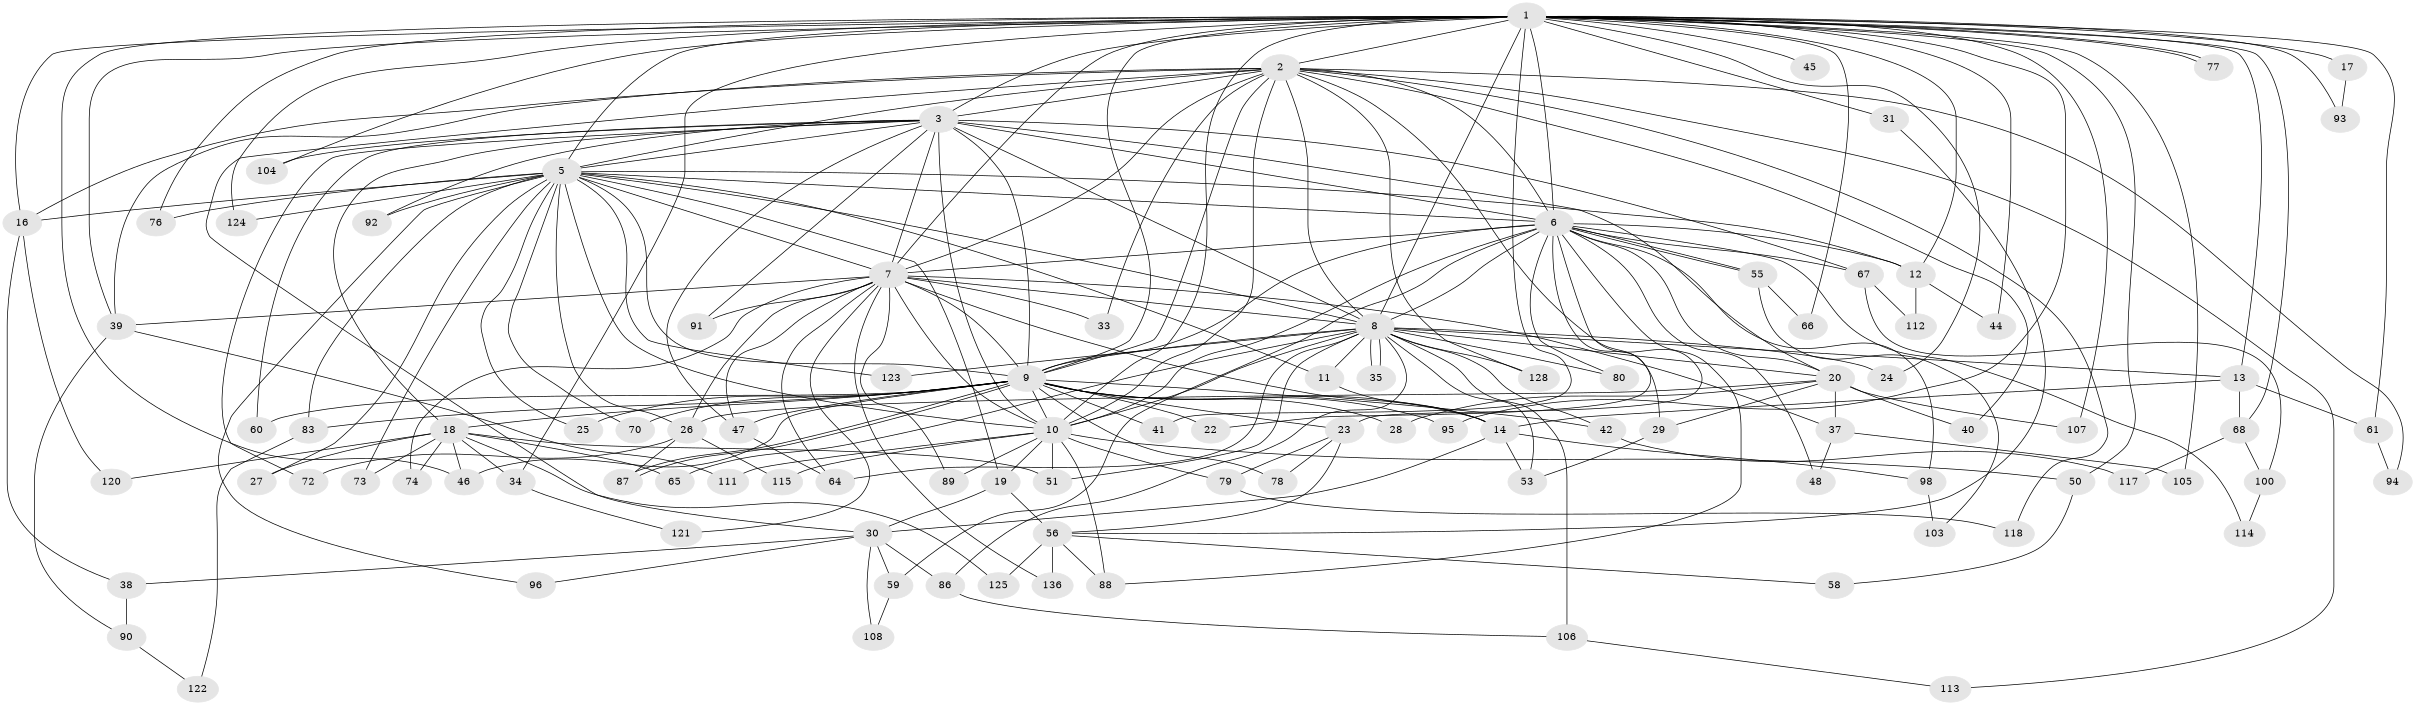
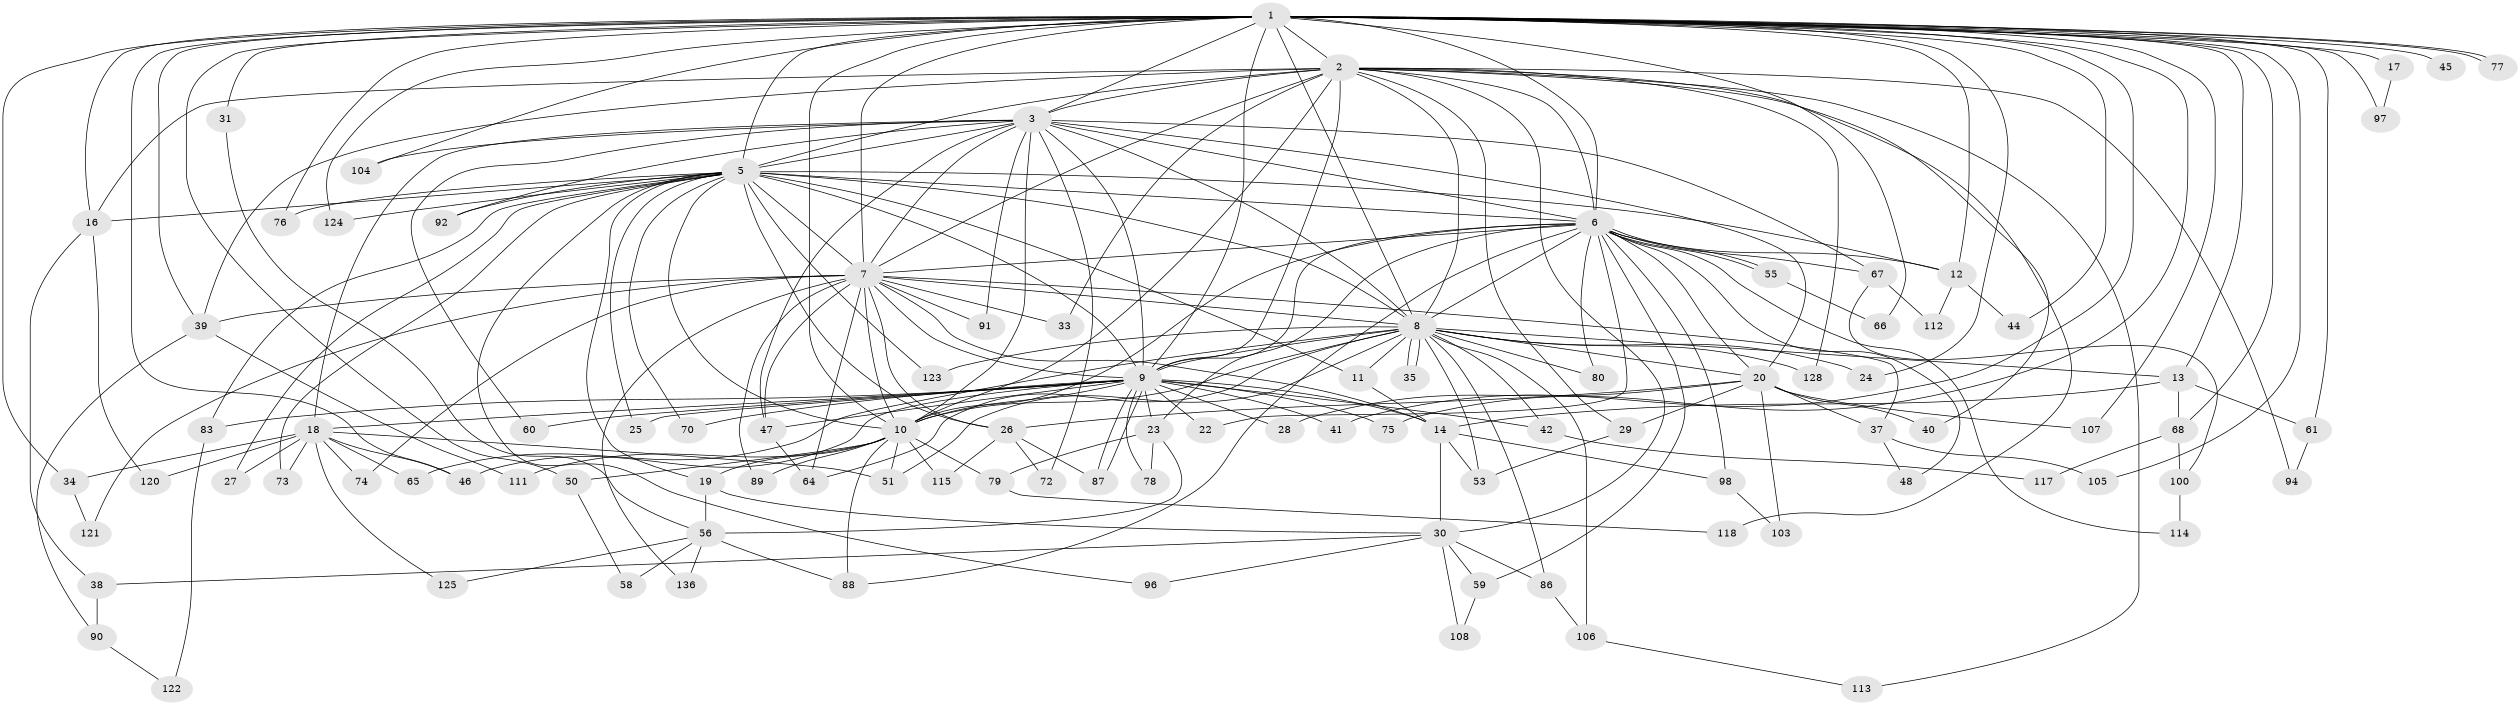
node "93": label "93" -> "97"
edge "55" -- "103": now "20" -- "103"
node "95": label "95" -> "75"
